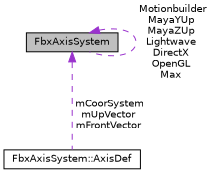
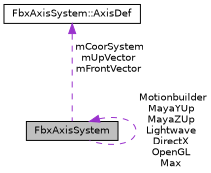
edge "FbxAxisSystem::AxisDef" -> "FbxAxisSystem": reversed
